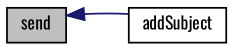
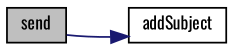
edge "addSubject" -> "send": reversed
